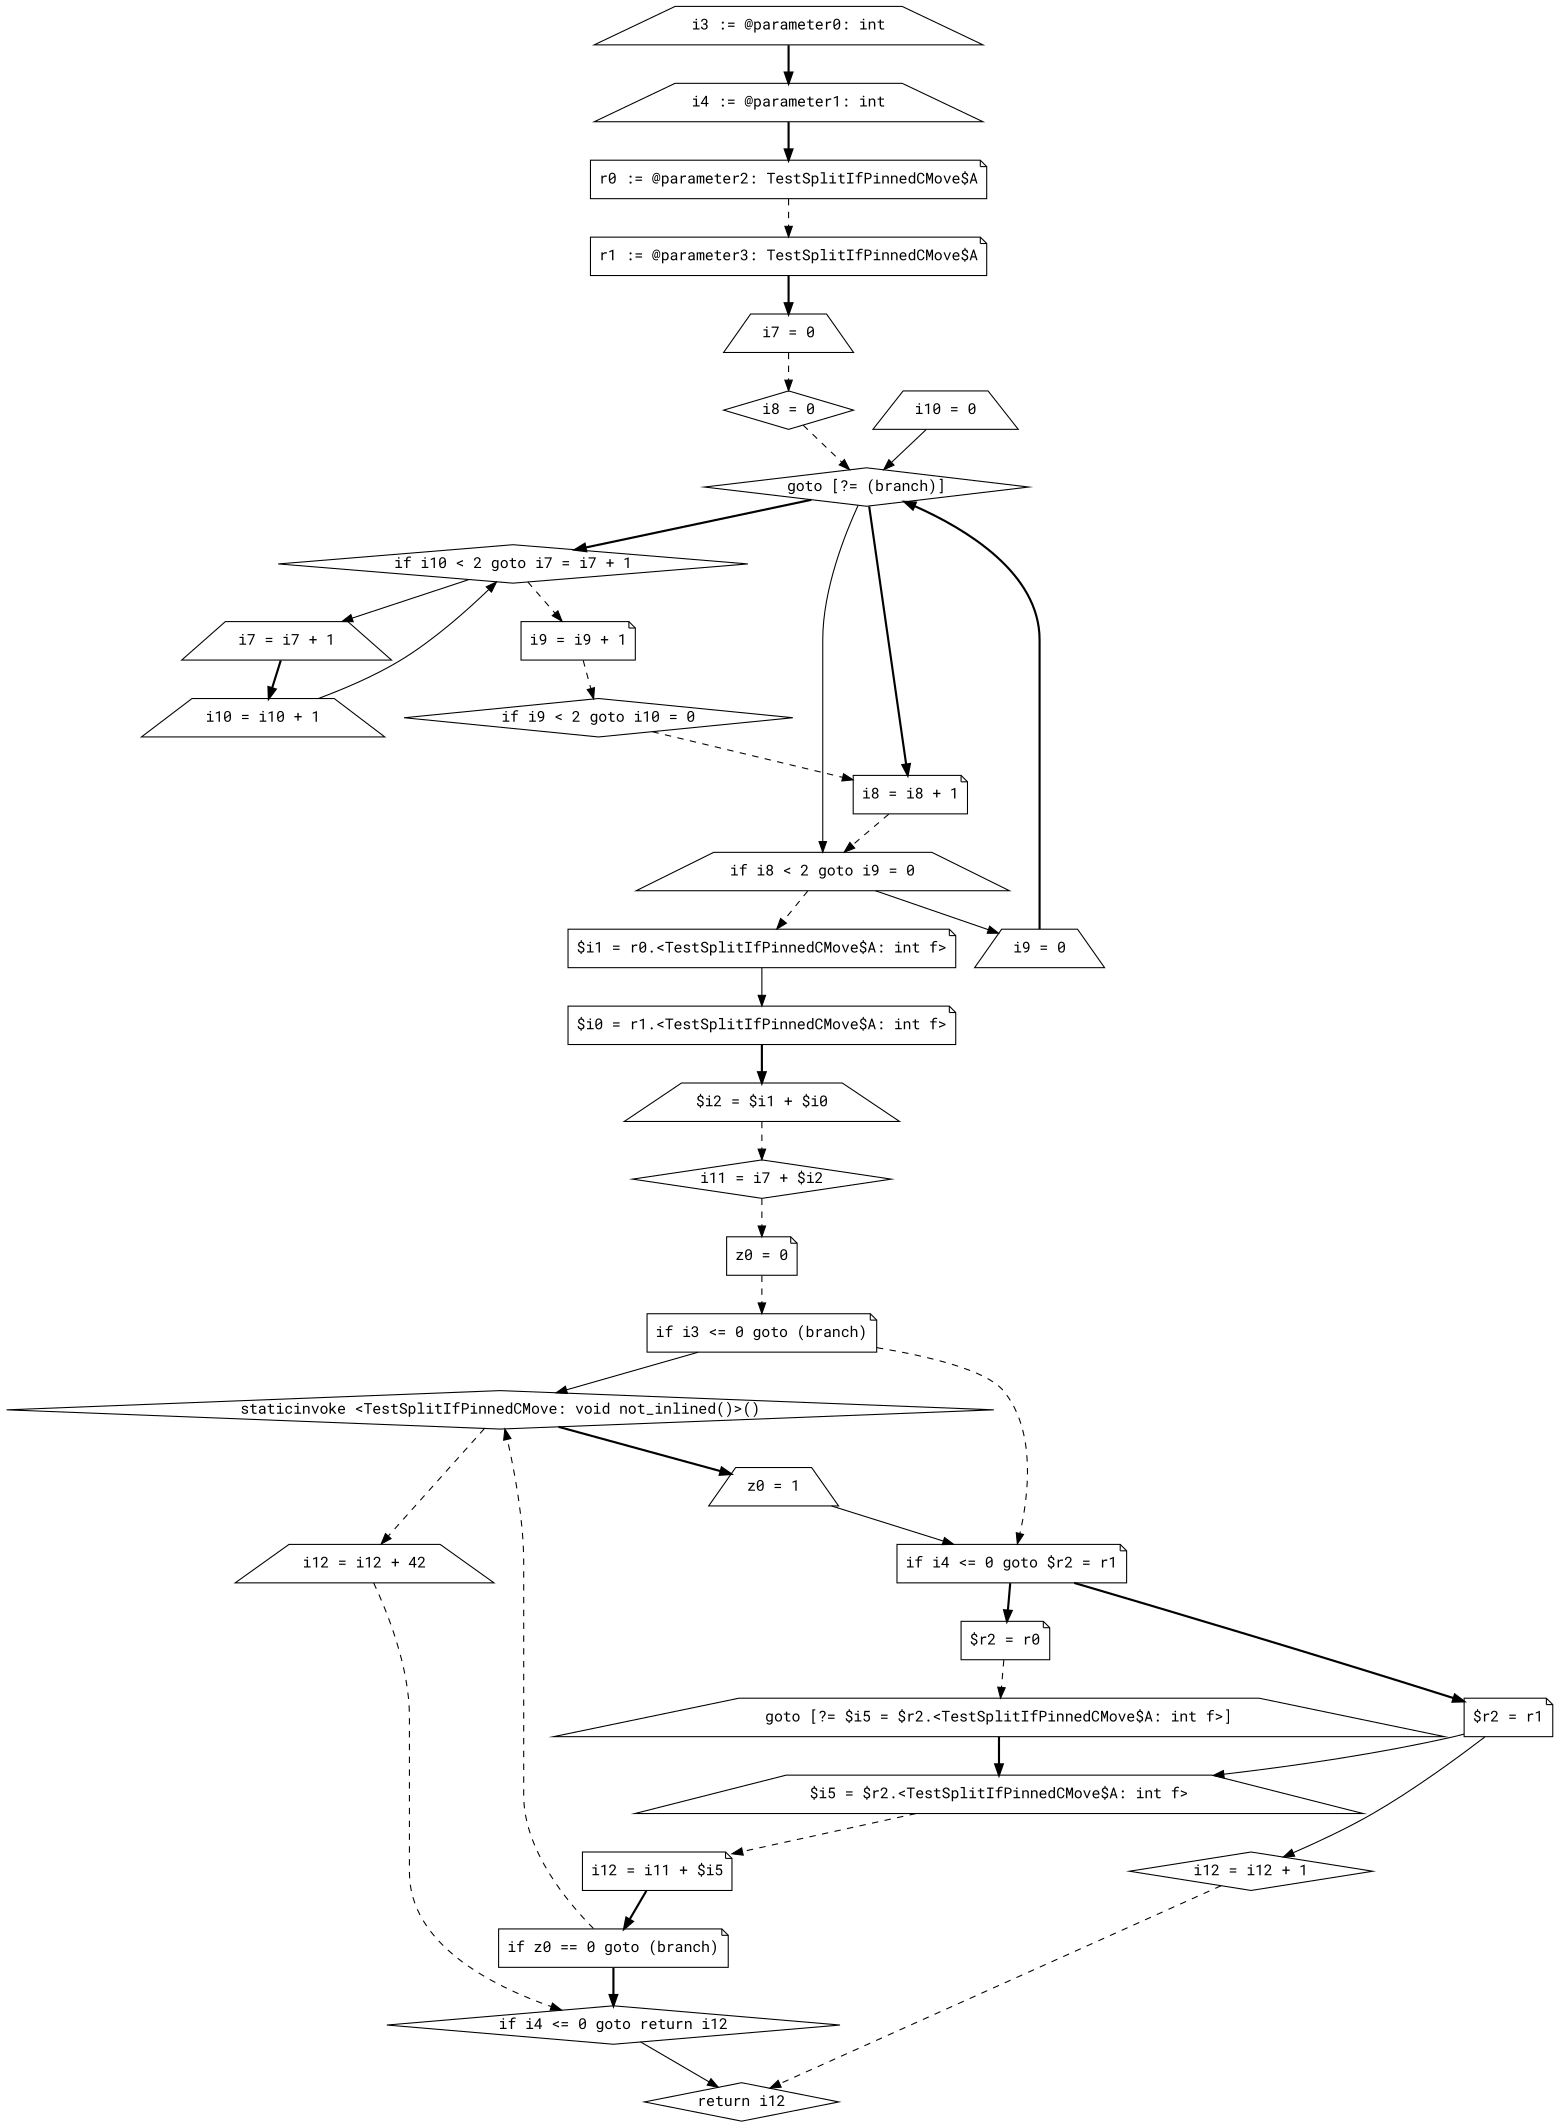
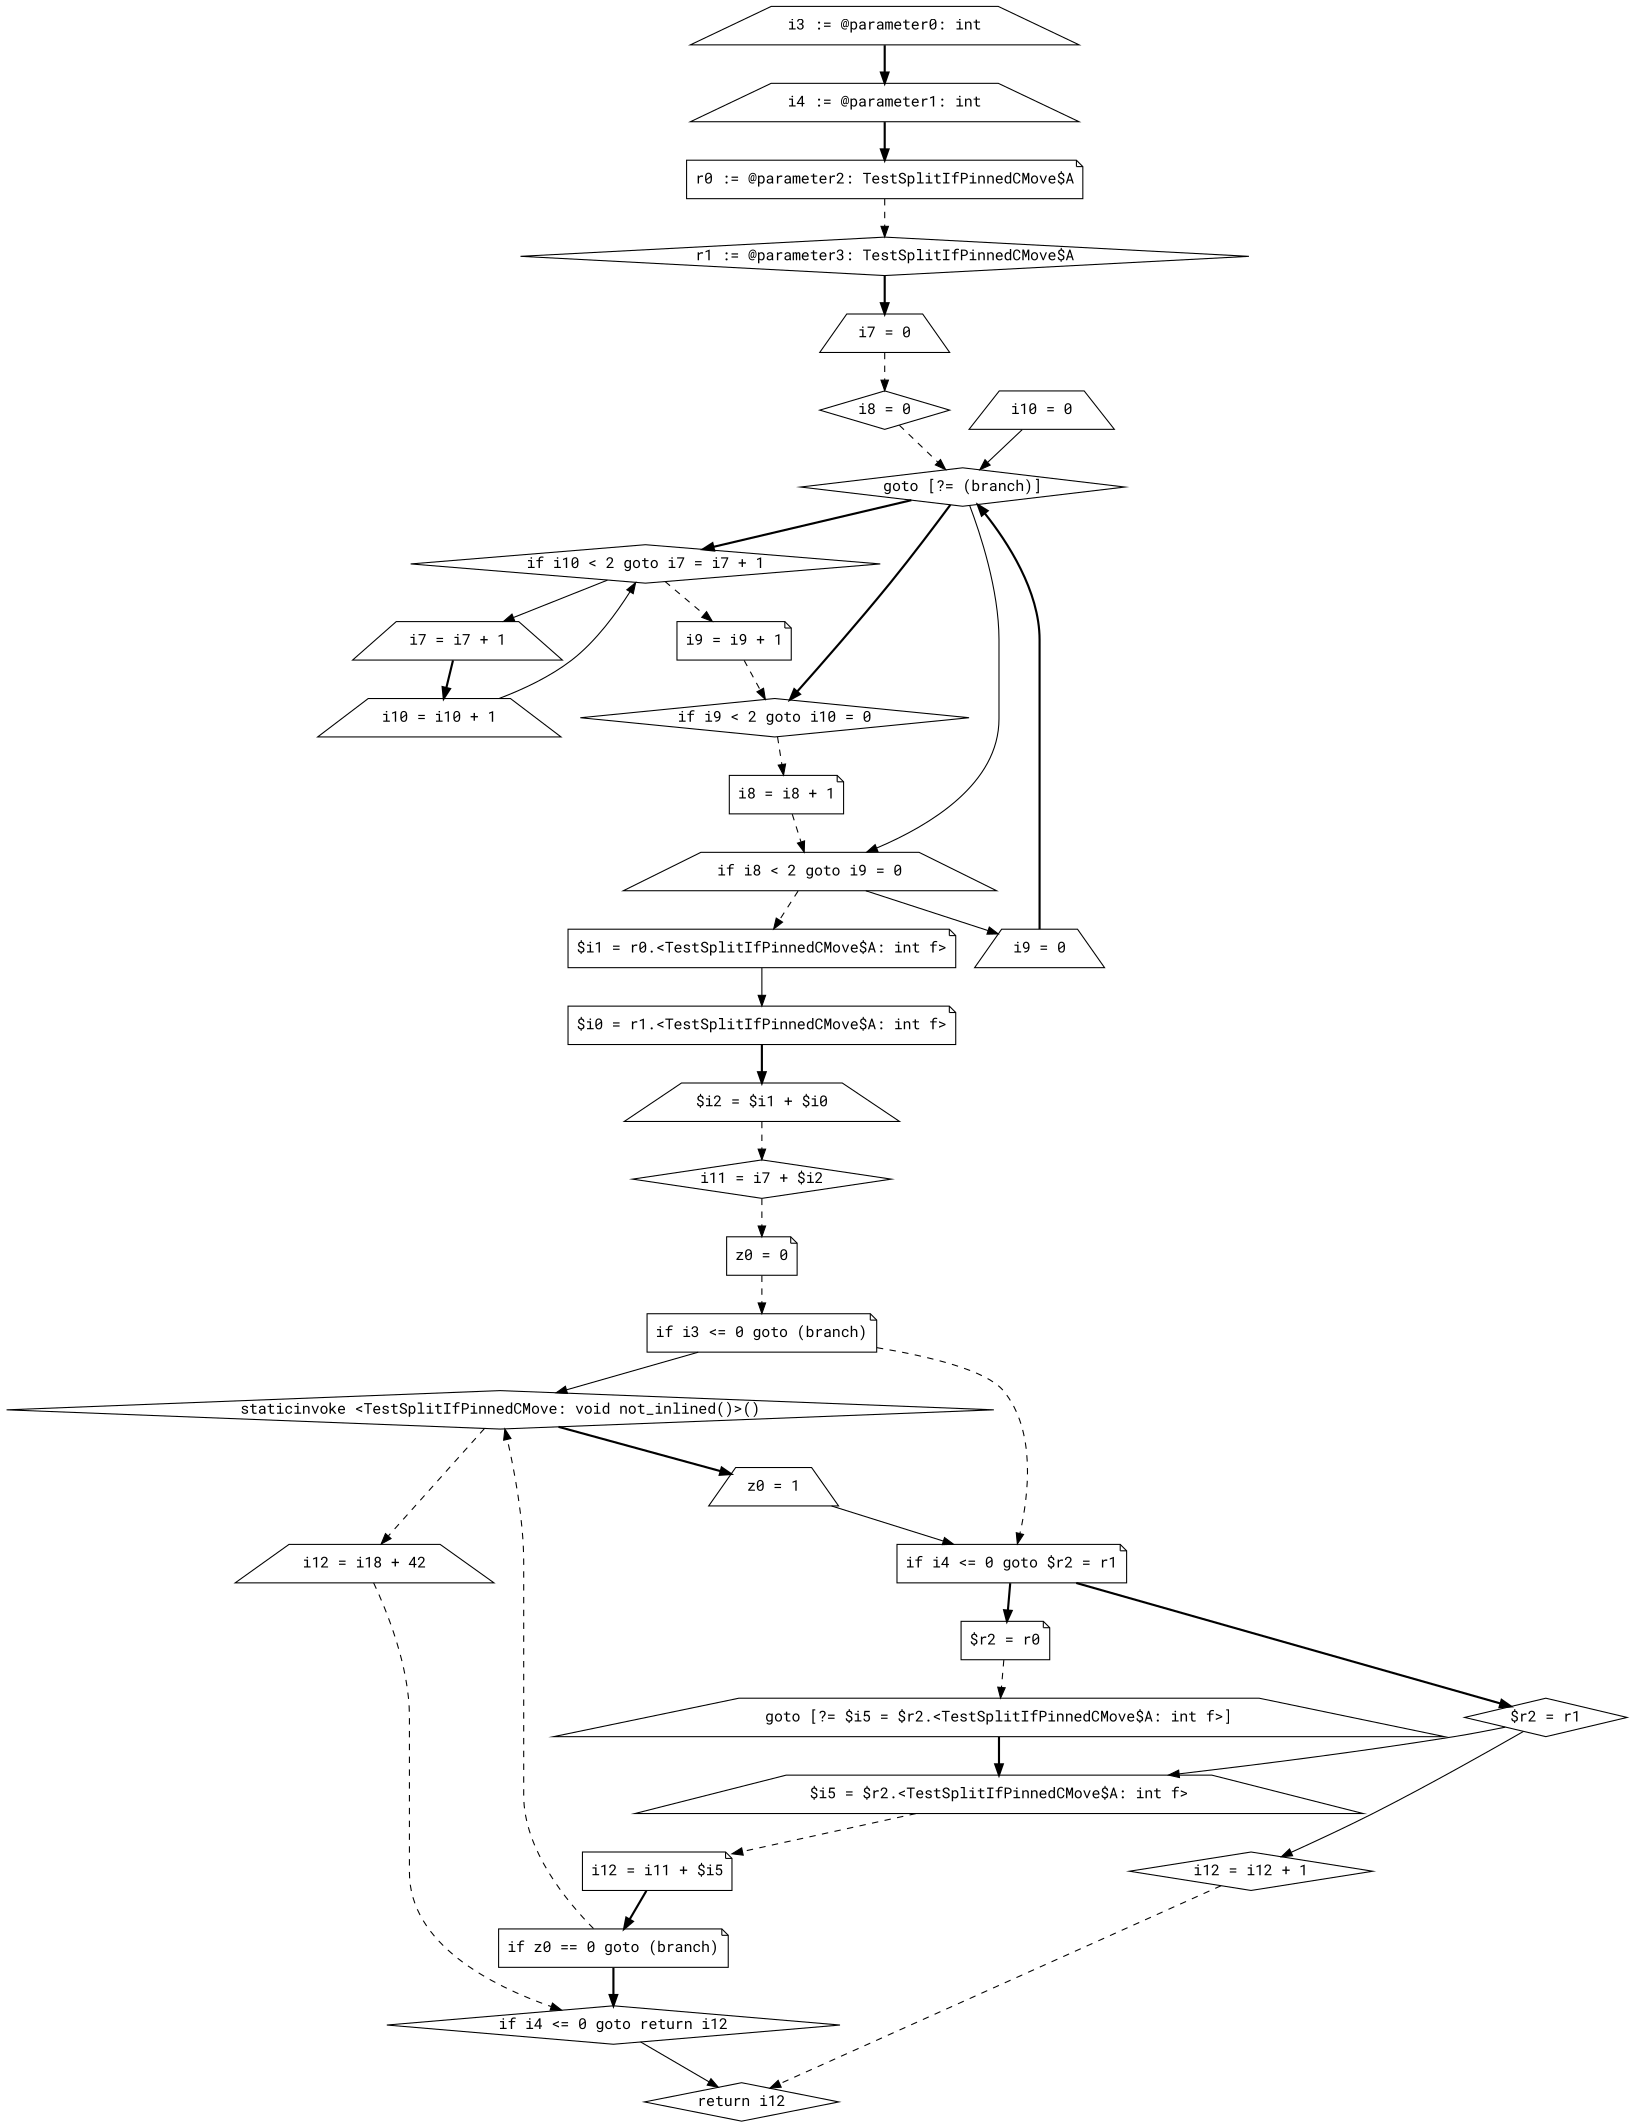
node "r1 := @parameter3: TestSplitIfPinnedCMove$A": shape note -> diamond
edge "goto [?= (branch)]" -> "i8 = i8 + 1": now "goto [?= (branch)]" -> "if i9 < 2 goto i10 = 0"
node "i12 = i12 + 42": label "i12 = i12 + 42" -> "i12 = i18 + 42"
node "$r2 = r1": shape note -> diamond
